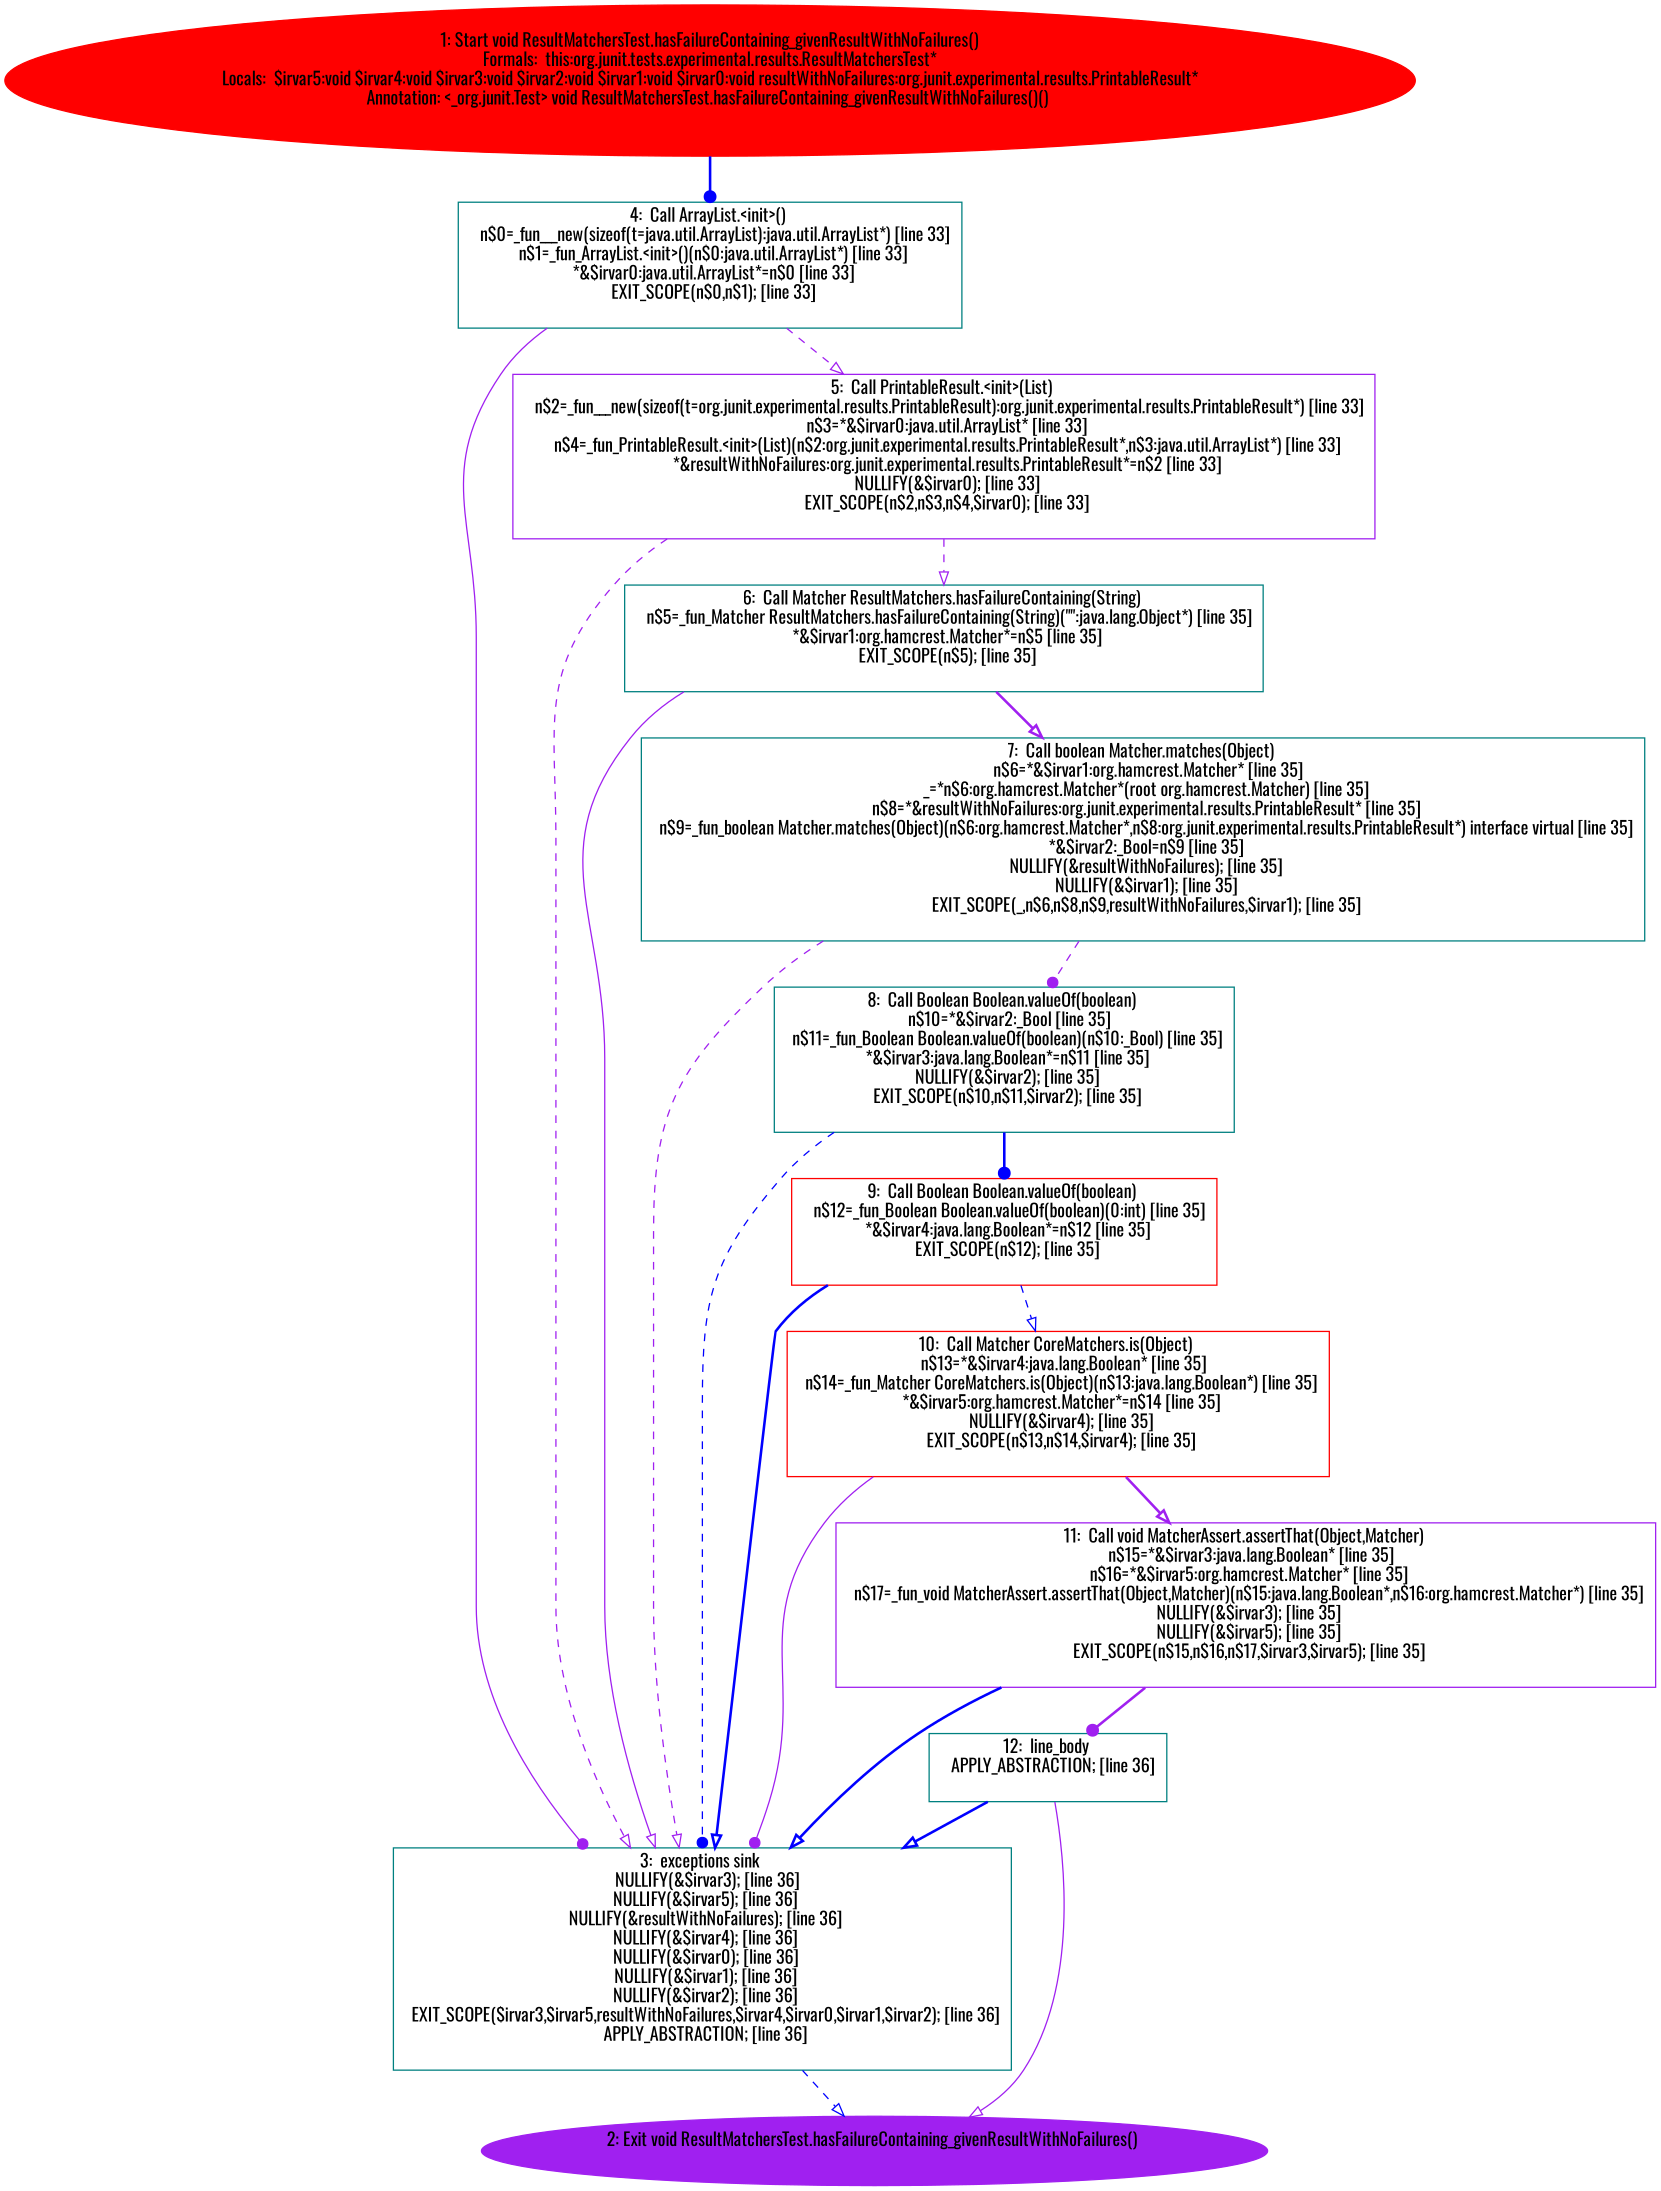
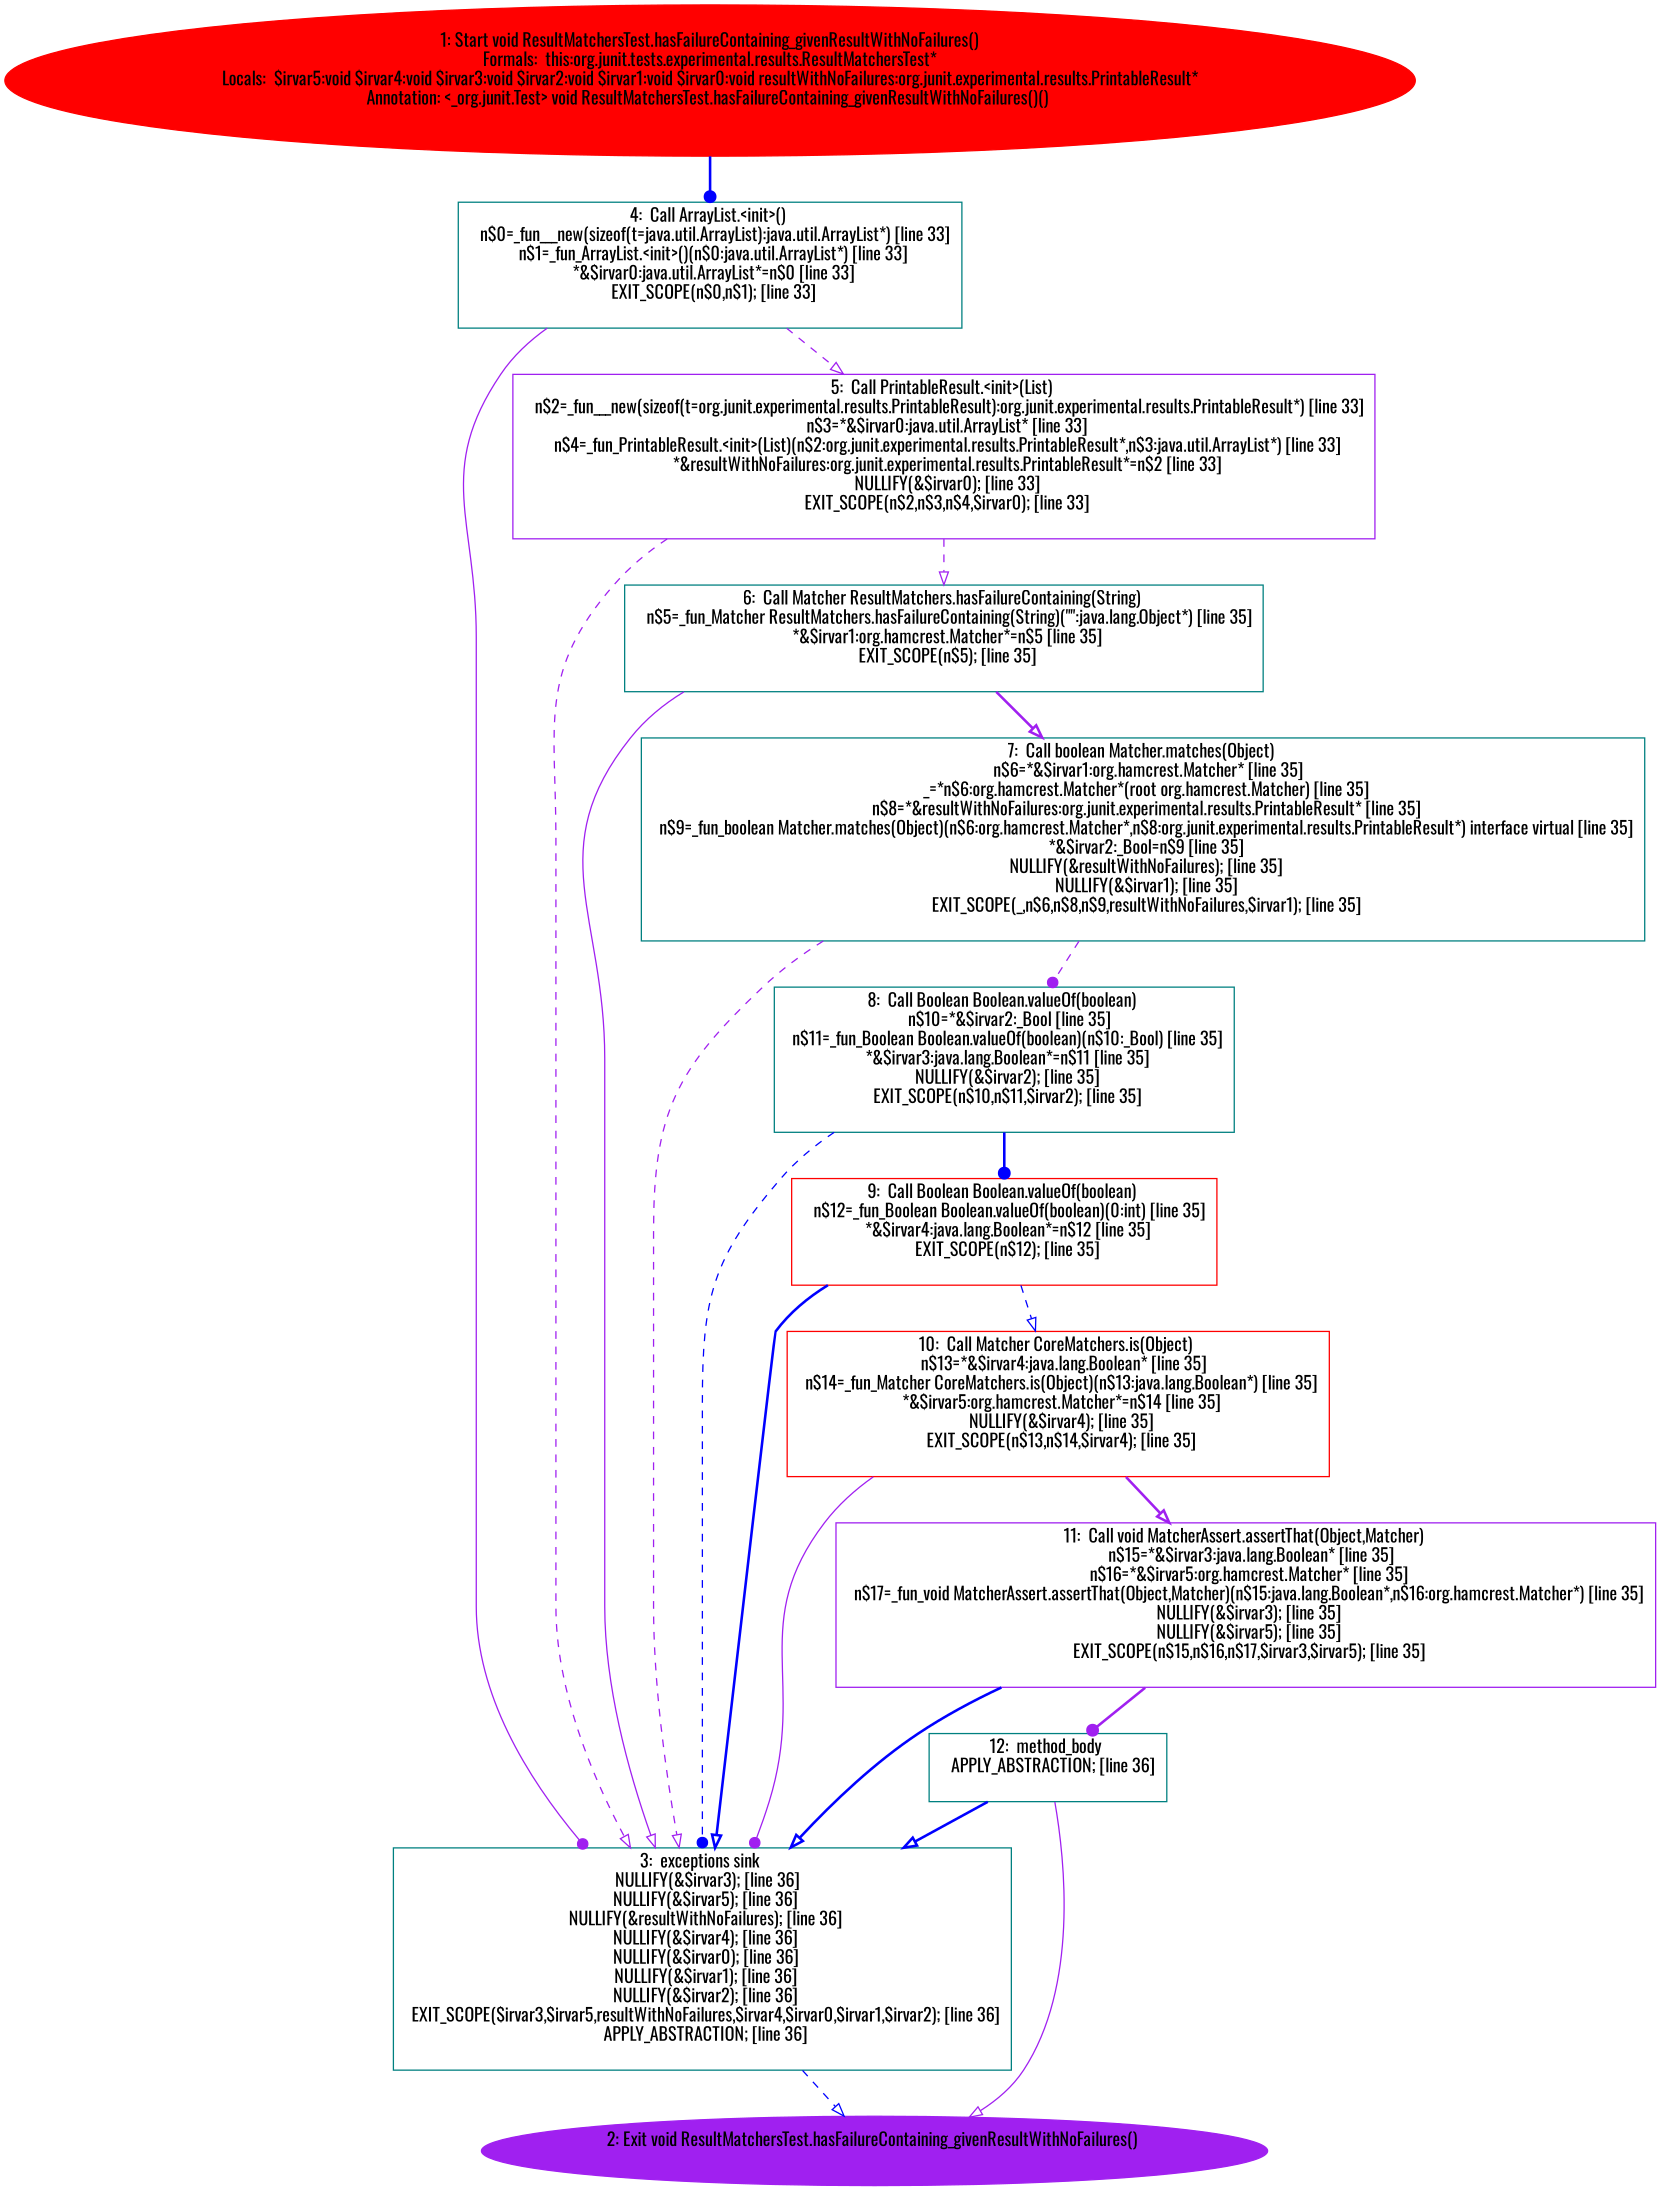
node "12:  line_body APPLY_ABSTRACTION; [line 36]": label "12:  line_body APPLY_ABSTRACTION; [line 36]" -> "12:  method_body APPLY_ABSTRACTION; [line 36]"
